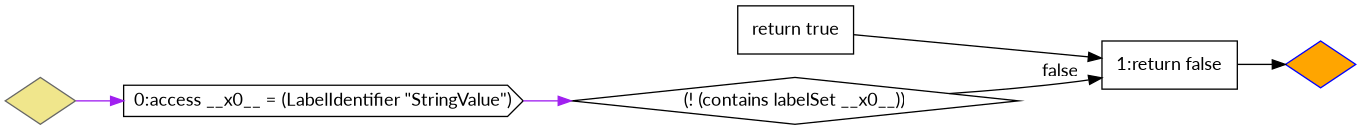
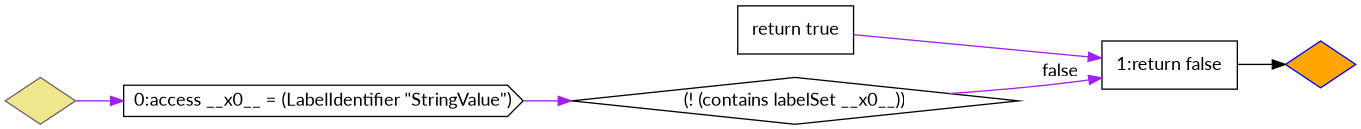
edge "return true" -> "1:return false": color black -> purple
edge "(! (contains labelSet __x0__))" -> "1:return false": color black -> purple
